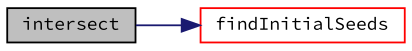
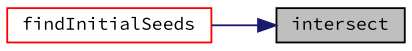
edge "intersect" -> "findInitialSeeds": reversed
